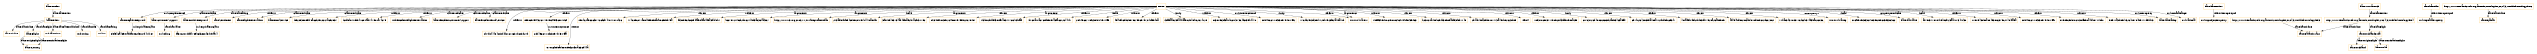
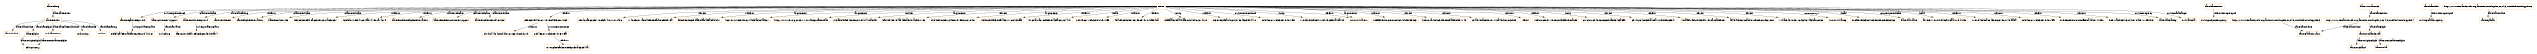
node "base:Author": label "base:Author" -> "base:Thing"
edge "NULL" -> "2b7d344484c83d4f21610631d603d27b": now "e990c575f4326177975cf49f3c807d6f" -> "2b7d344484c83d4f21610631d603d27b"
edge "NULL" -> "7870c6f095ade8e159f20f31a336b44a": now "28b49667:18f23897d15:-7ffa" -> "7870c6f095ade8e159f20f31a336b44a"
edge "NULL" -> "http://www.w3.org/2003/11/swrlb#greaterThan": label ":head" -> ":builtin"
node "baa:Review": label "baa:Review" -> "base:Review"
node "xsd:ExcelentFlightReservation": label "xsd:ExcelentFlightReservation" -> "base:ExcelentFlightReservation"
node "base:Country": label "base:Country" -> "ebb:Country"
